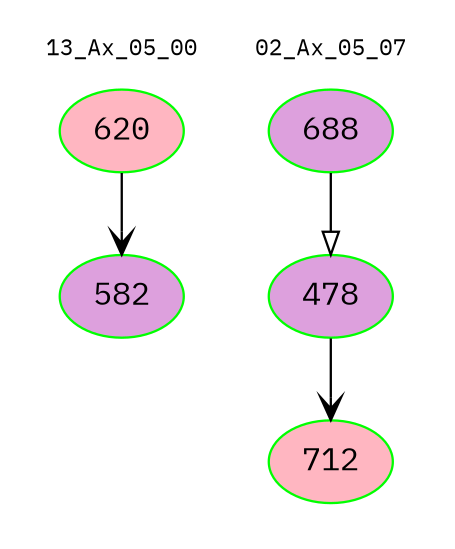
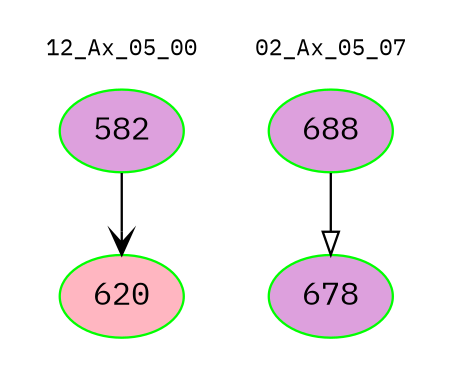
cluster "13_Ax_05_00": label "13_Ax_05_00" -> "12_Ax_05_00"
edge "620" -> "582": reversed
node "478": label "478" -> "678"
node "712": removed
